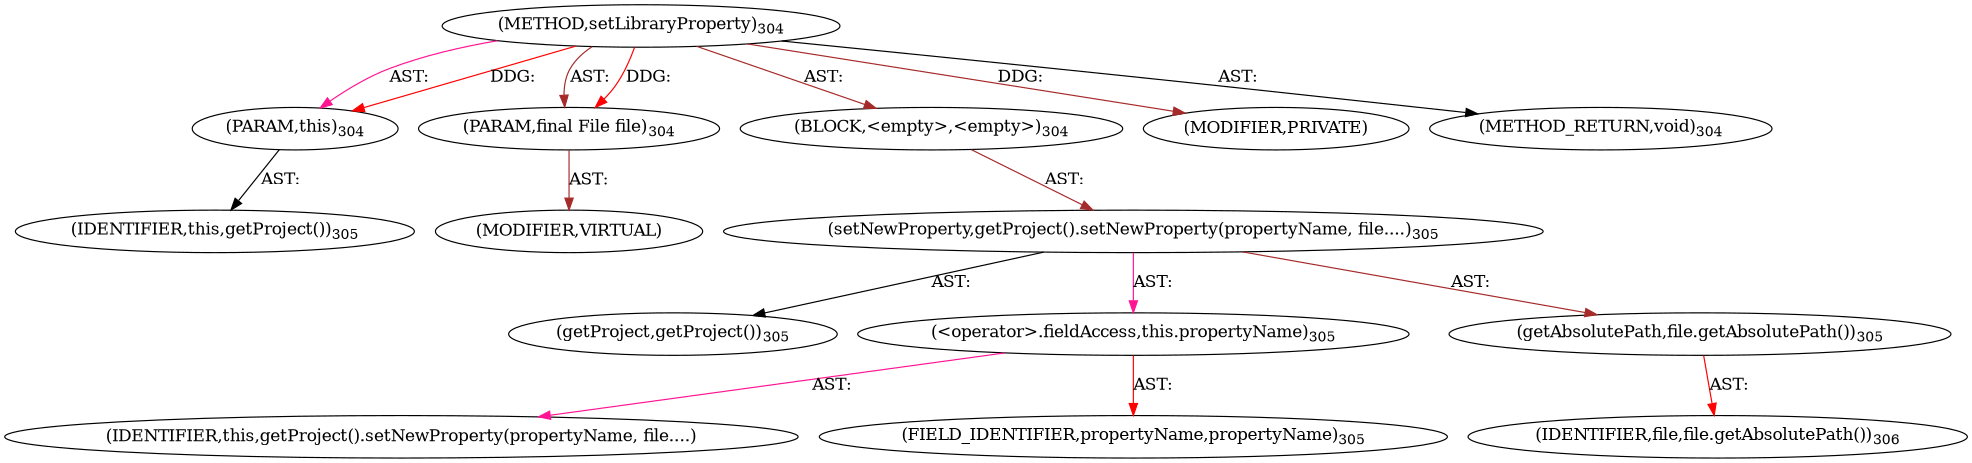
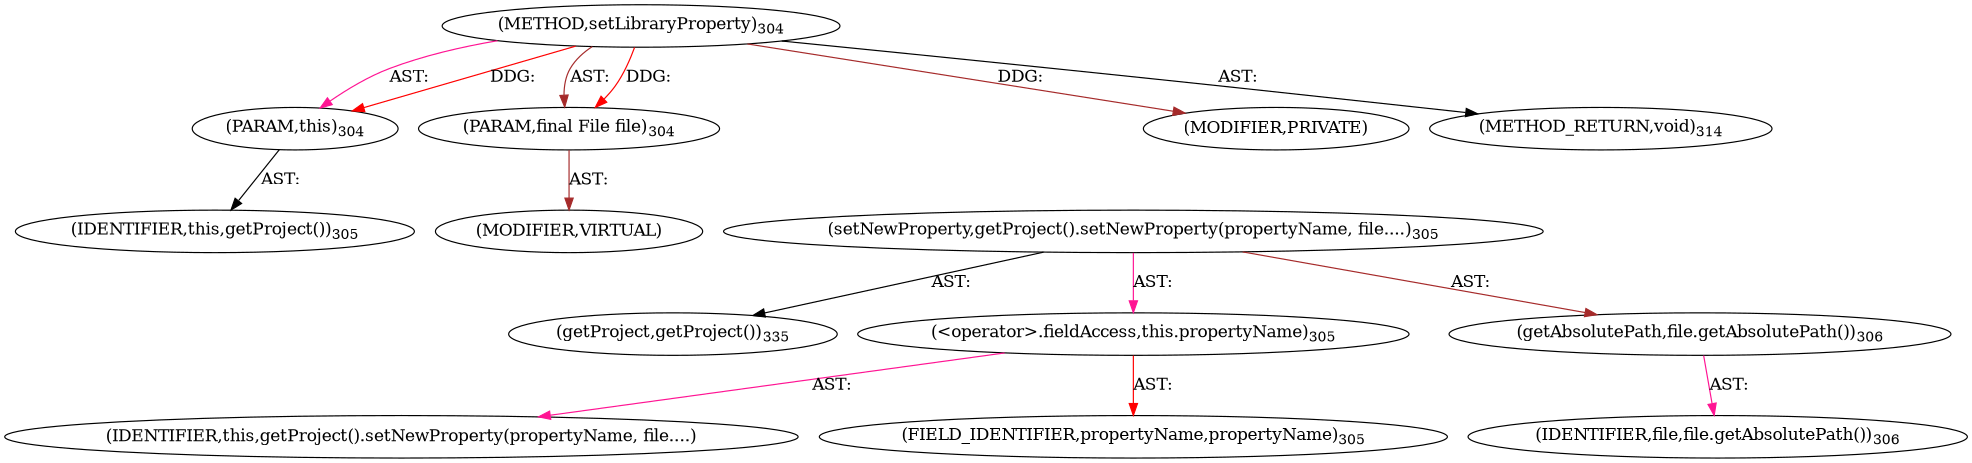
node "(METHOD_RETURN,void)": text "304" -> "314"
node "(BLOCK,<empty>,<empty>)": removed
node "(getProject,getProject())": text "305" -> "335"
node "(getAbsolutePath,file.getAbsolutePath())": text "305" -> "306"
edge "(getAbsolutePath,file.getAbsolutePath())" -> "(IDENTIFIER,file,file.getAbsolutePath())": color red -> deeppink
